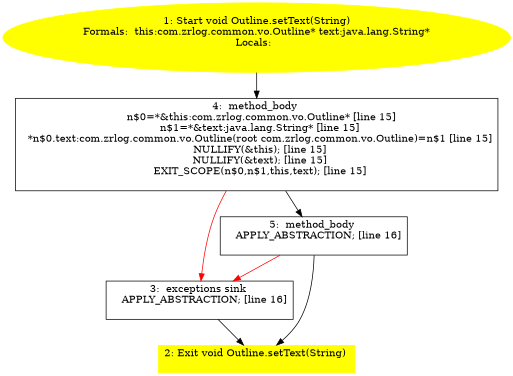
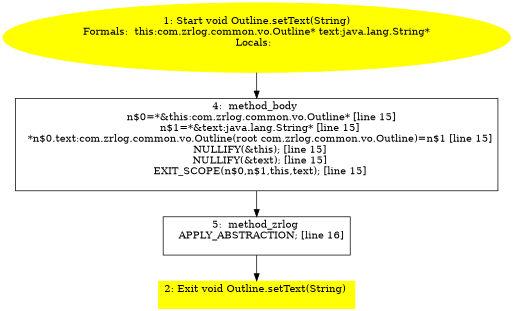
node "5:  method_body APPLY_ABSTRACTION; [line 16]": label "5:  method_body APPLY_ABSTRACTION; [line 16]" -> "5:  method_zrlog APPLY_ABSTRACTION; [line 16]"
node "3:  exceptions sink APPLY_ABSTRACTION; [line 16]": removed
